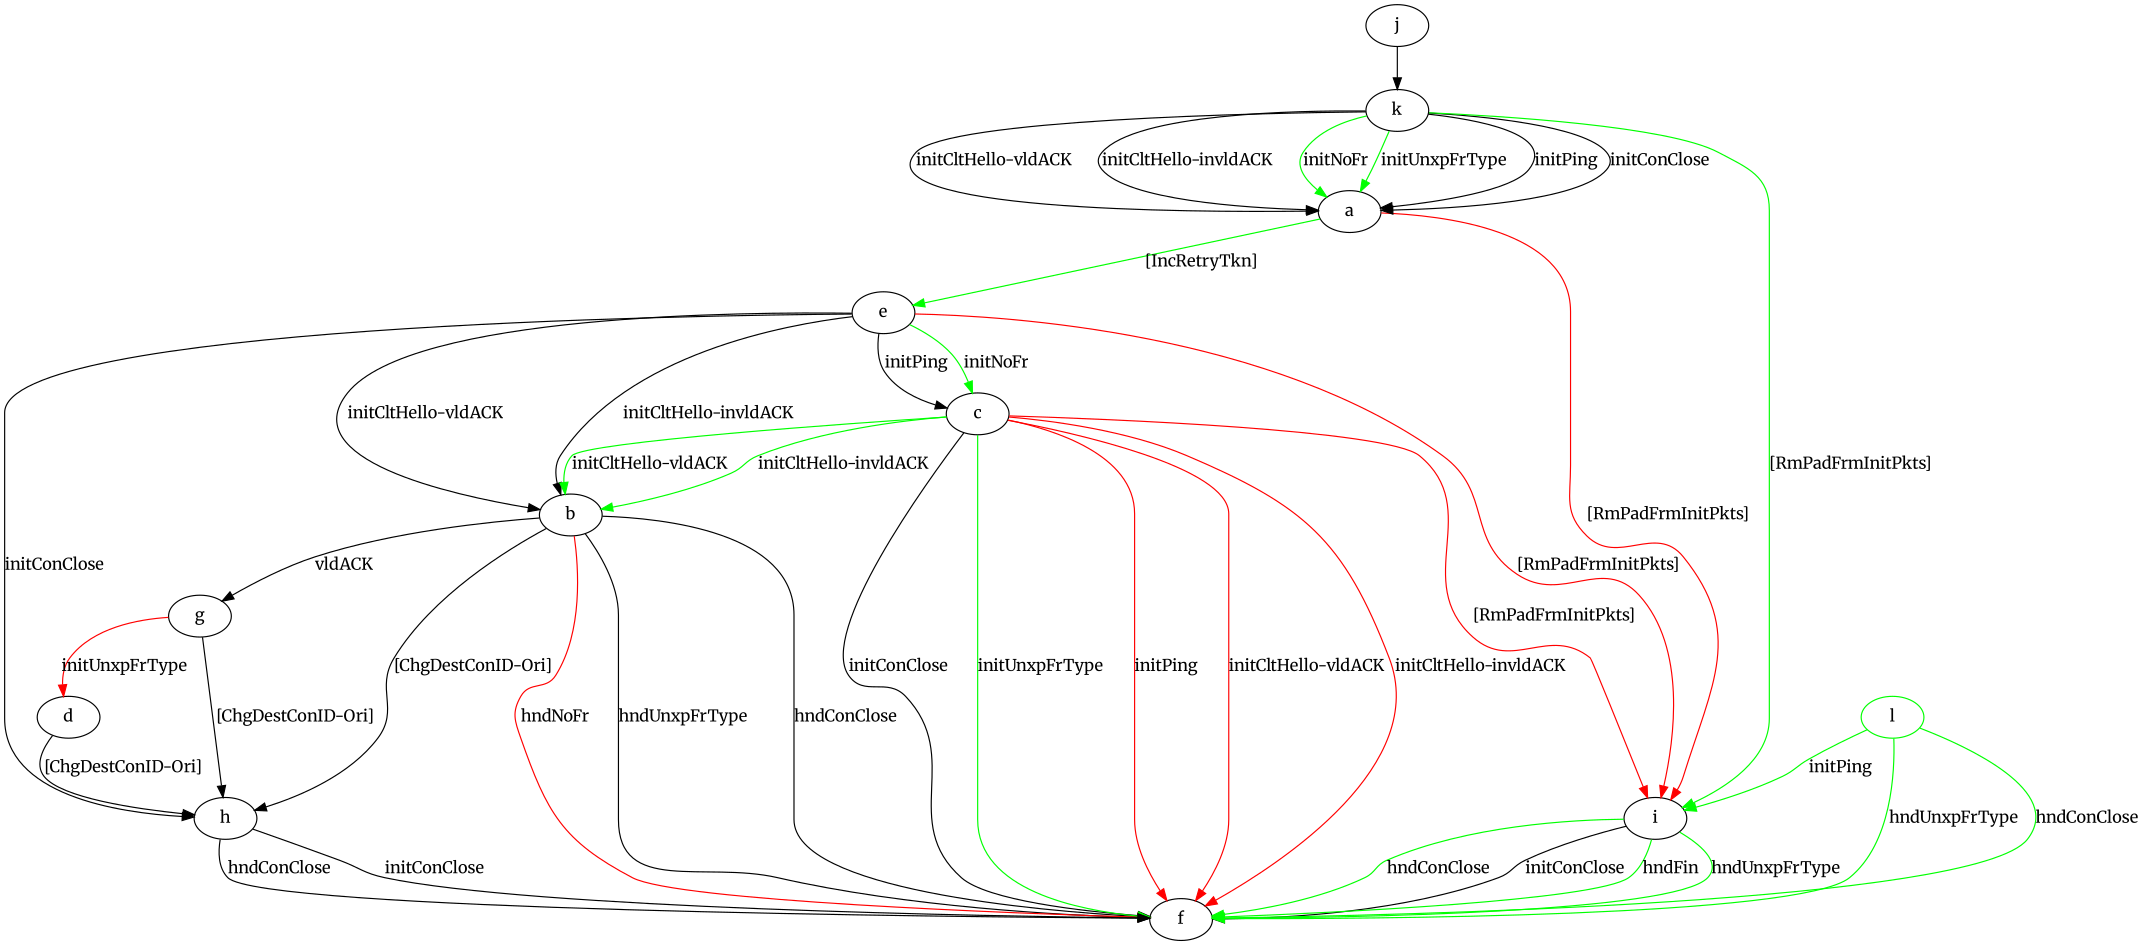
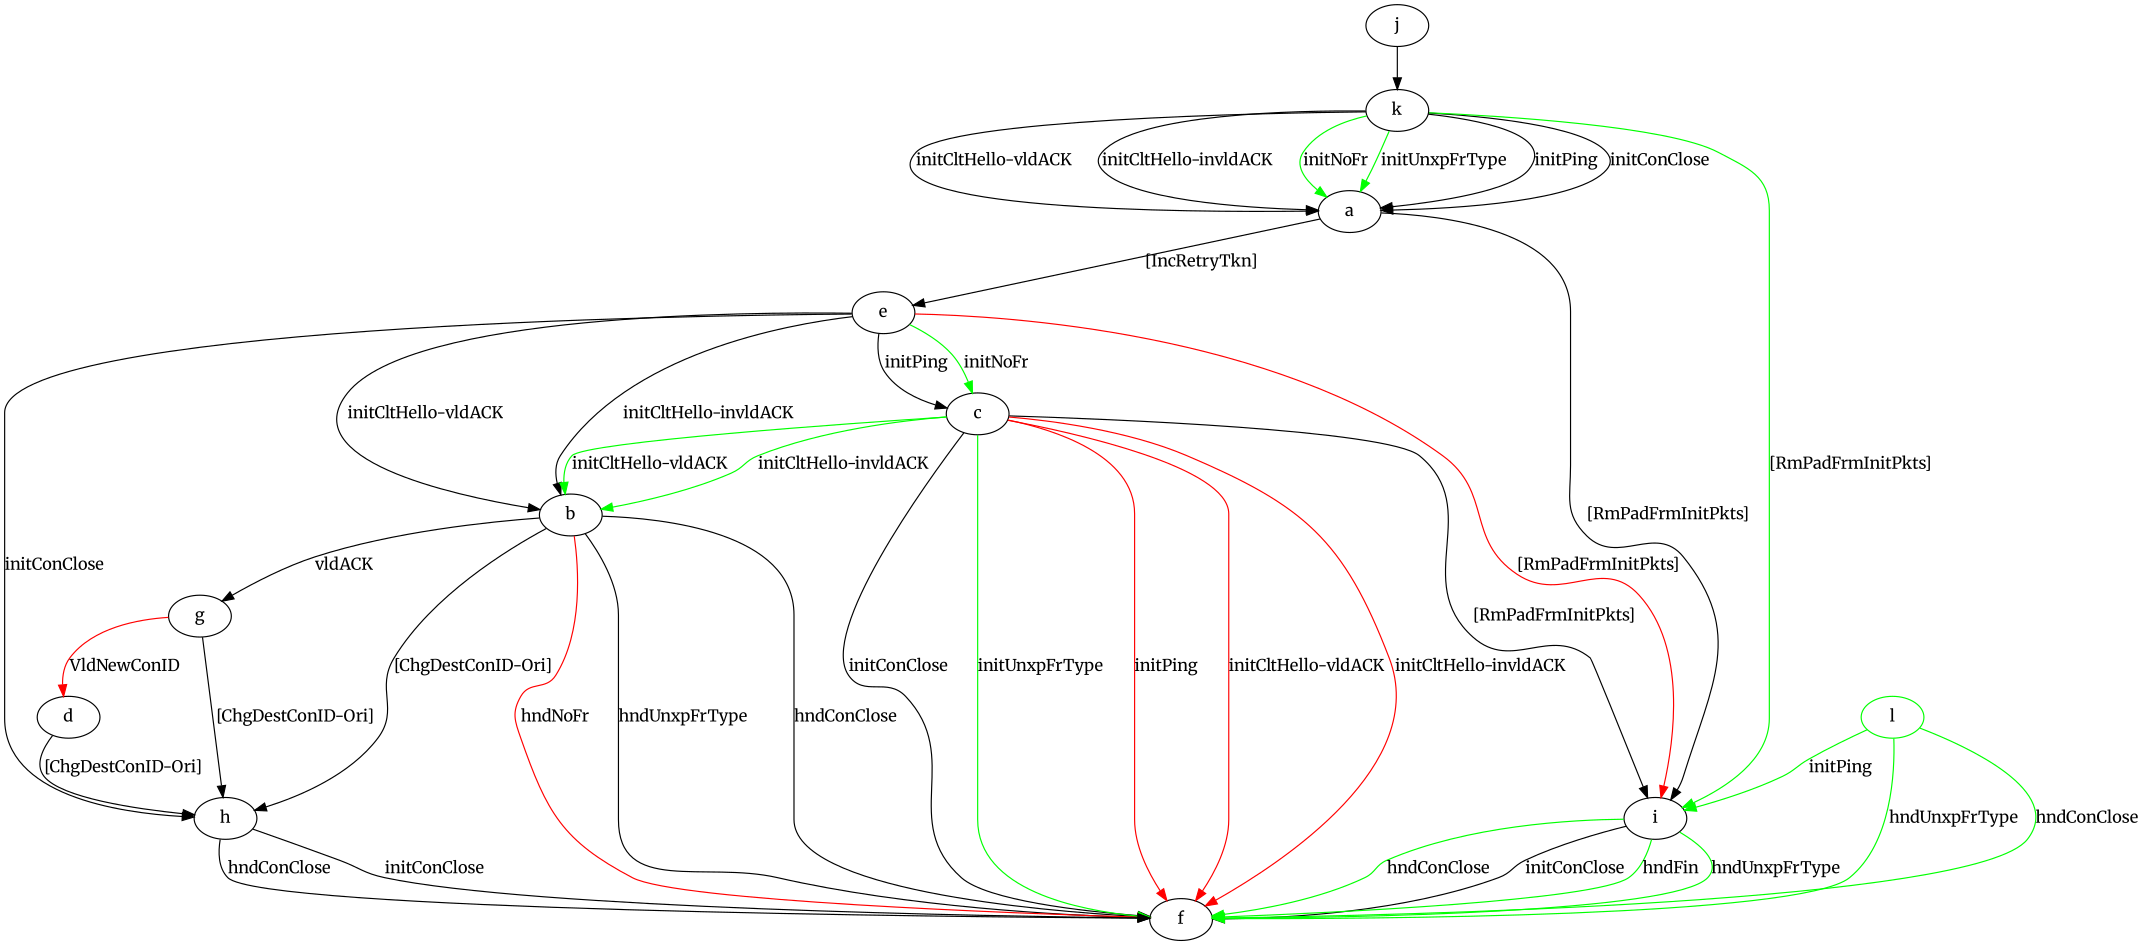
edge "a" -> "e": color green -> black
edge "c" -> "i": color red -> black
edge "a" -> "i": color red -> black
edge "g" -> "d": label "initUnxpFrType " -> "VldNewConID "
